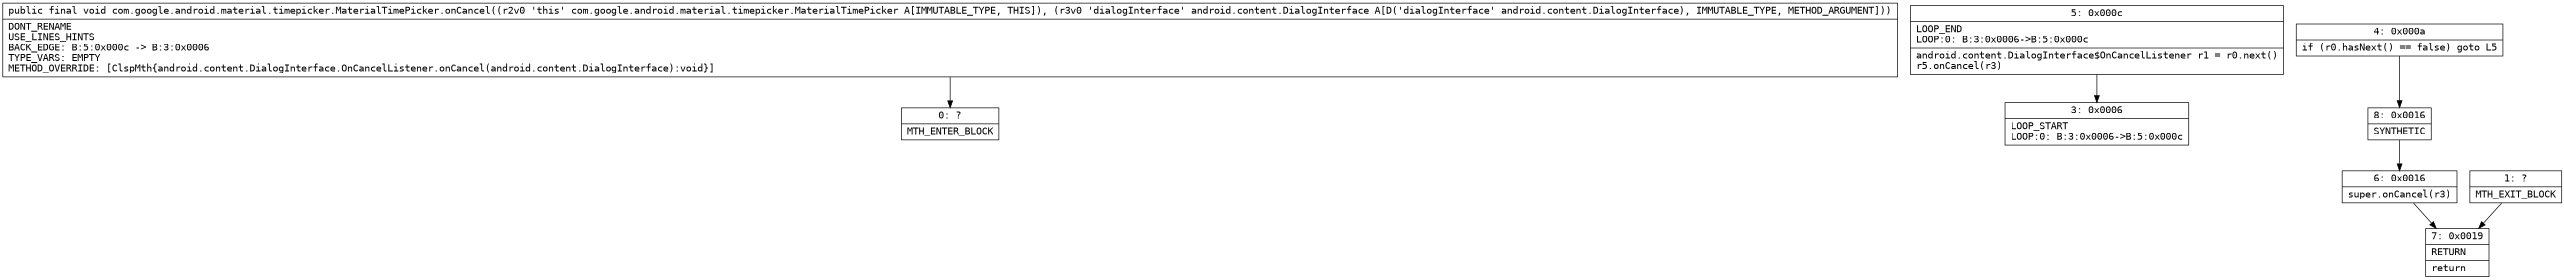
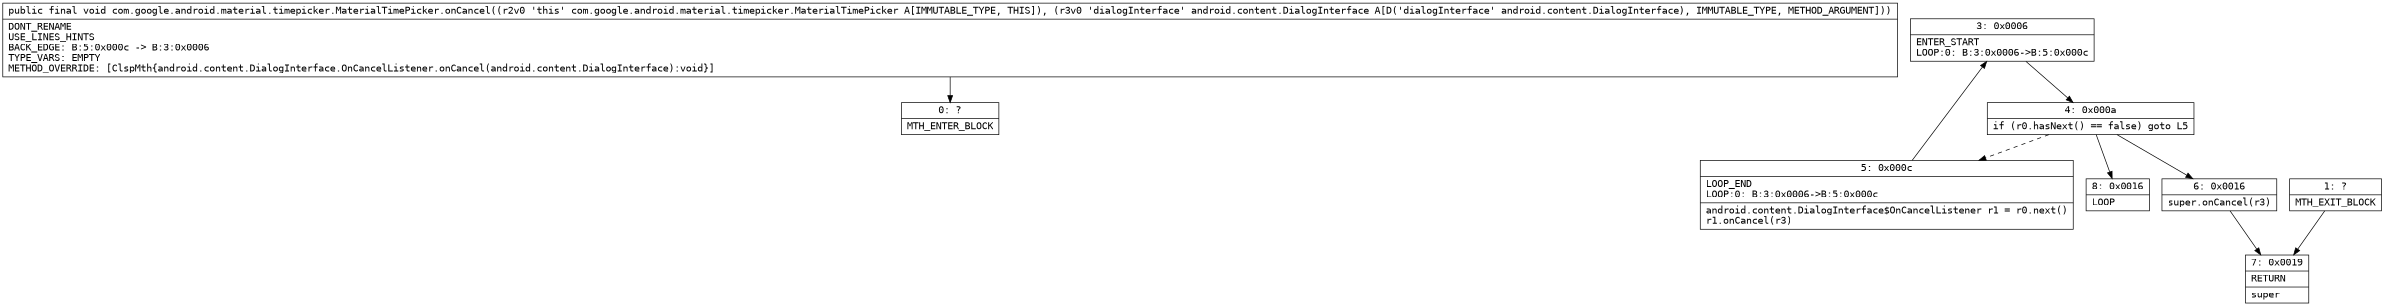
node "5: 0x000c": text "r5.onCancel(r3)" -> "r1.onCancel(r3)"
edge "3: 0x0006" -> "4: 0x000a": added
node "3: 0x0006": text "LOOP_START" -> "ENTER_START"
node "8: 0x0016": text "SYNTHETIC" -> "LOOP"
edge "4: 0x000a" -> "5: 0x000c": added
edge "8: 0x0016" -> "6: 0x0016": now "4: 0x000a" -> "6: 0x0016"
node "7: 0x0019": text "return" -> "super"
